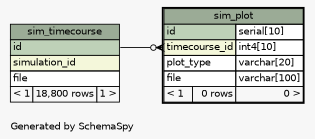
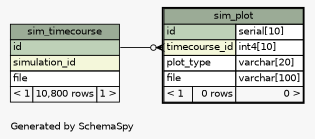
node "sim_timecourse": text "18,800 rows" -> "10,800 rows"
